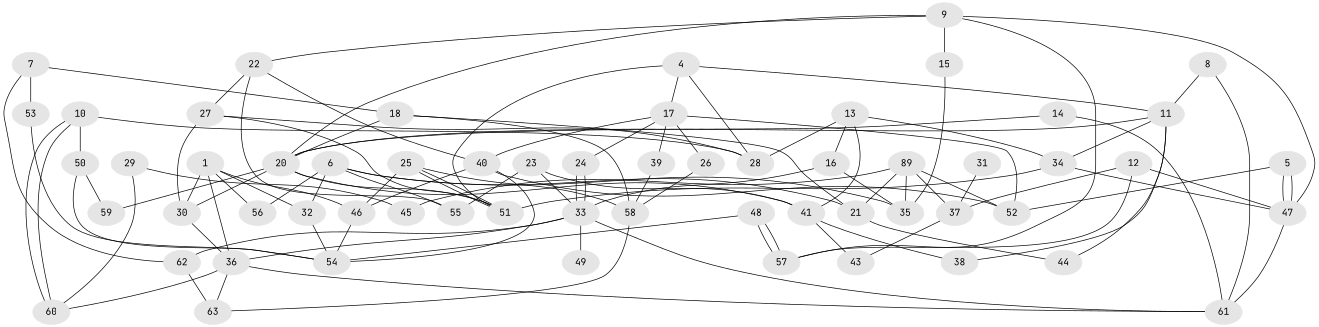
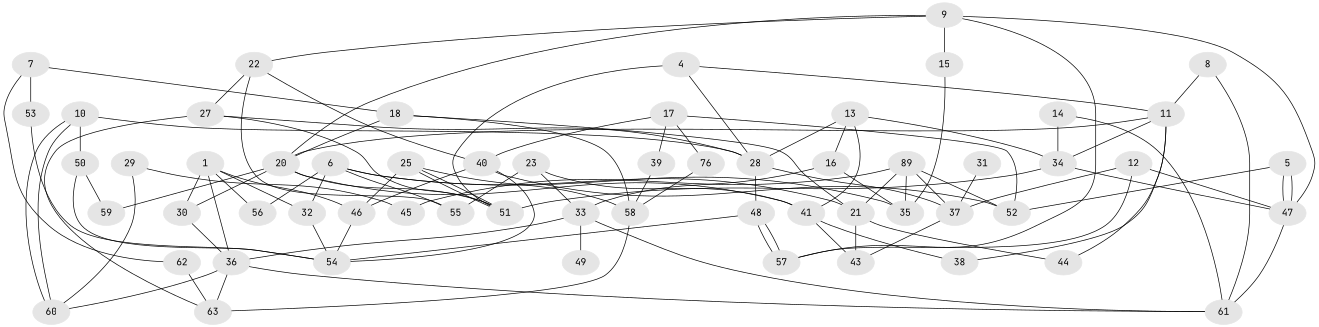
edge "4" -- "17": removed
edge "14" -- "20": now "14" -- "34"
edge "27" -- "30": now "27" -- "63"
node "24": removed
node "26": label "26" -> "76"
edge "28" -- "37": added
edge "28" -- "48": added
edge "33" -- "62": removed
edge "21" -- "43": added
